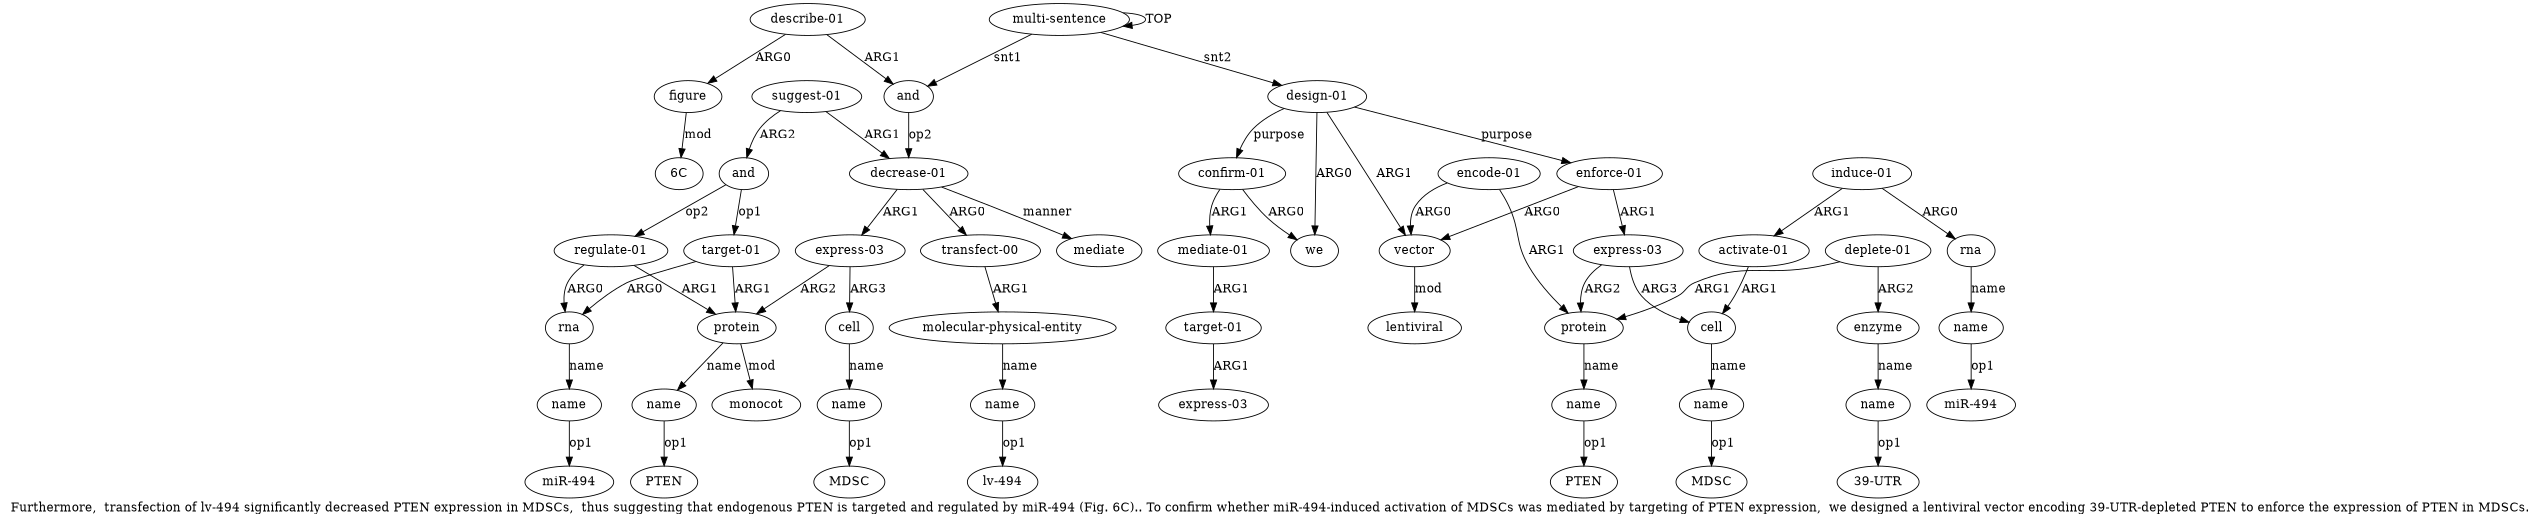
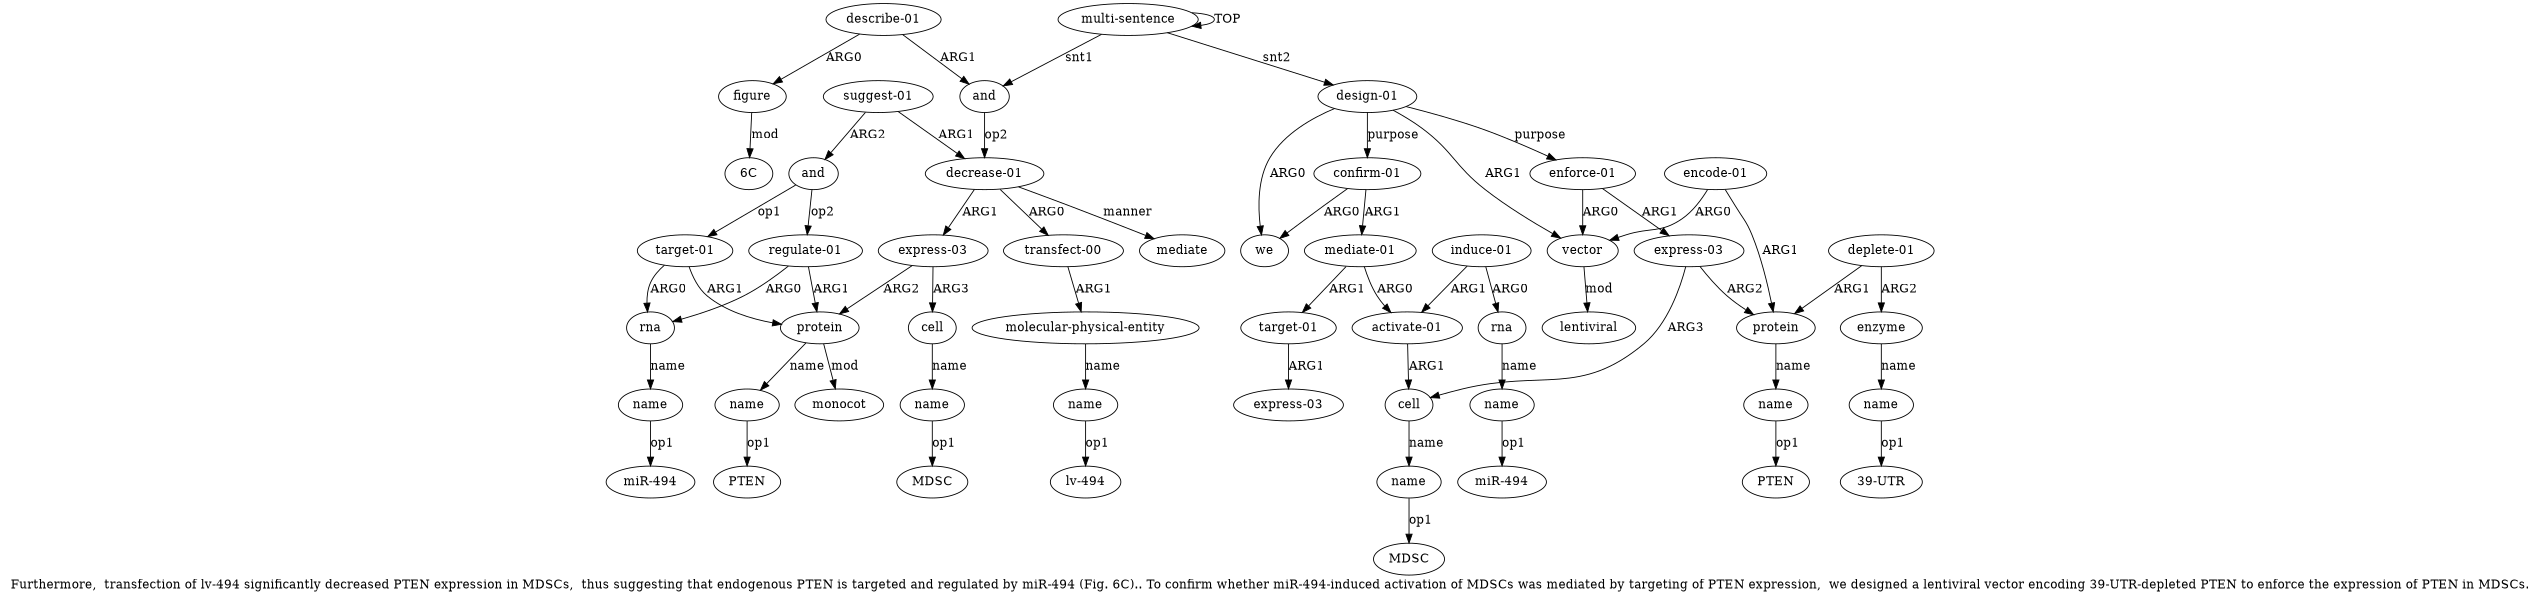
edge "mediate-01" -> "activate-01": added, label "ARG0"
